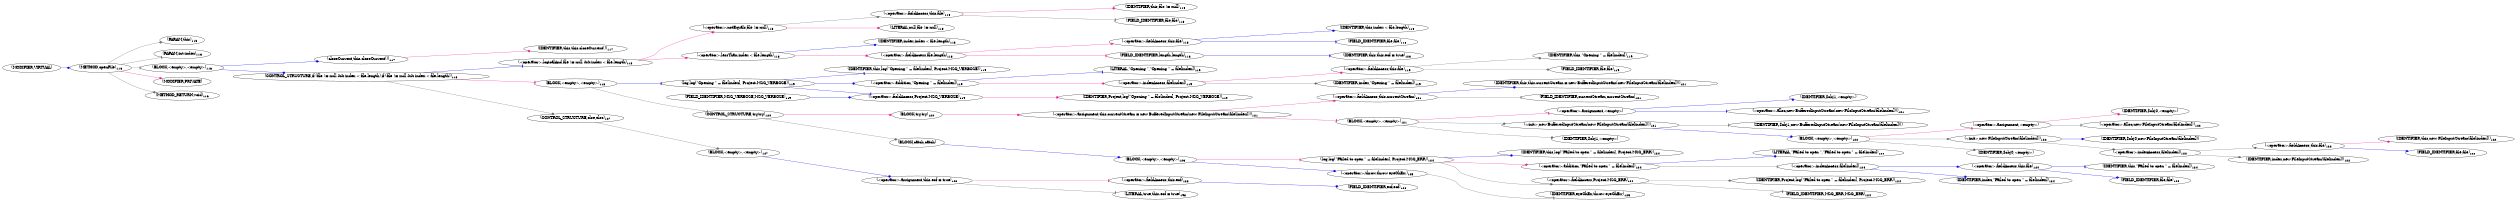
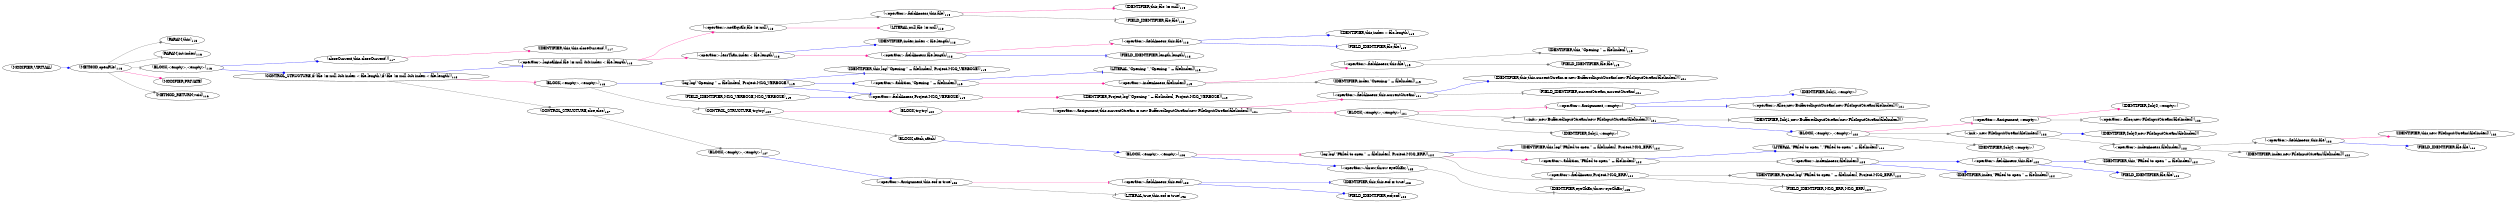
edge "(<operator>.fieldAccess,file.length)" -> "(FIELD_IDENTIFIER,length,length)": color deeppink -> blue
edge "(FIELD_IDENTIFIER,length,length)" -> "(IDENTIFIER,this,this.eof = true)": now "(<operator>.fieldAccess,this.eof)" -> "(IDENTIFIER,this,this.eof = true)"
